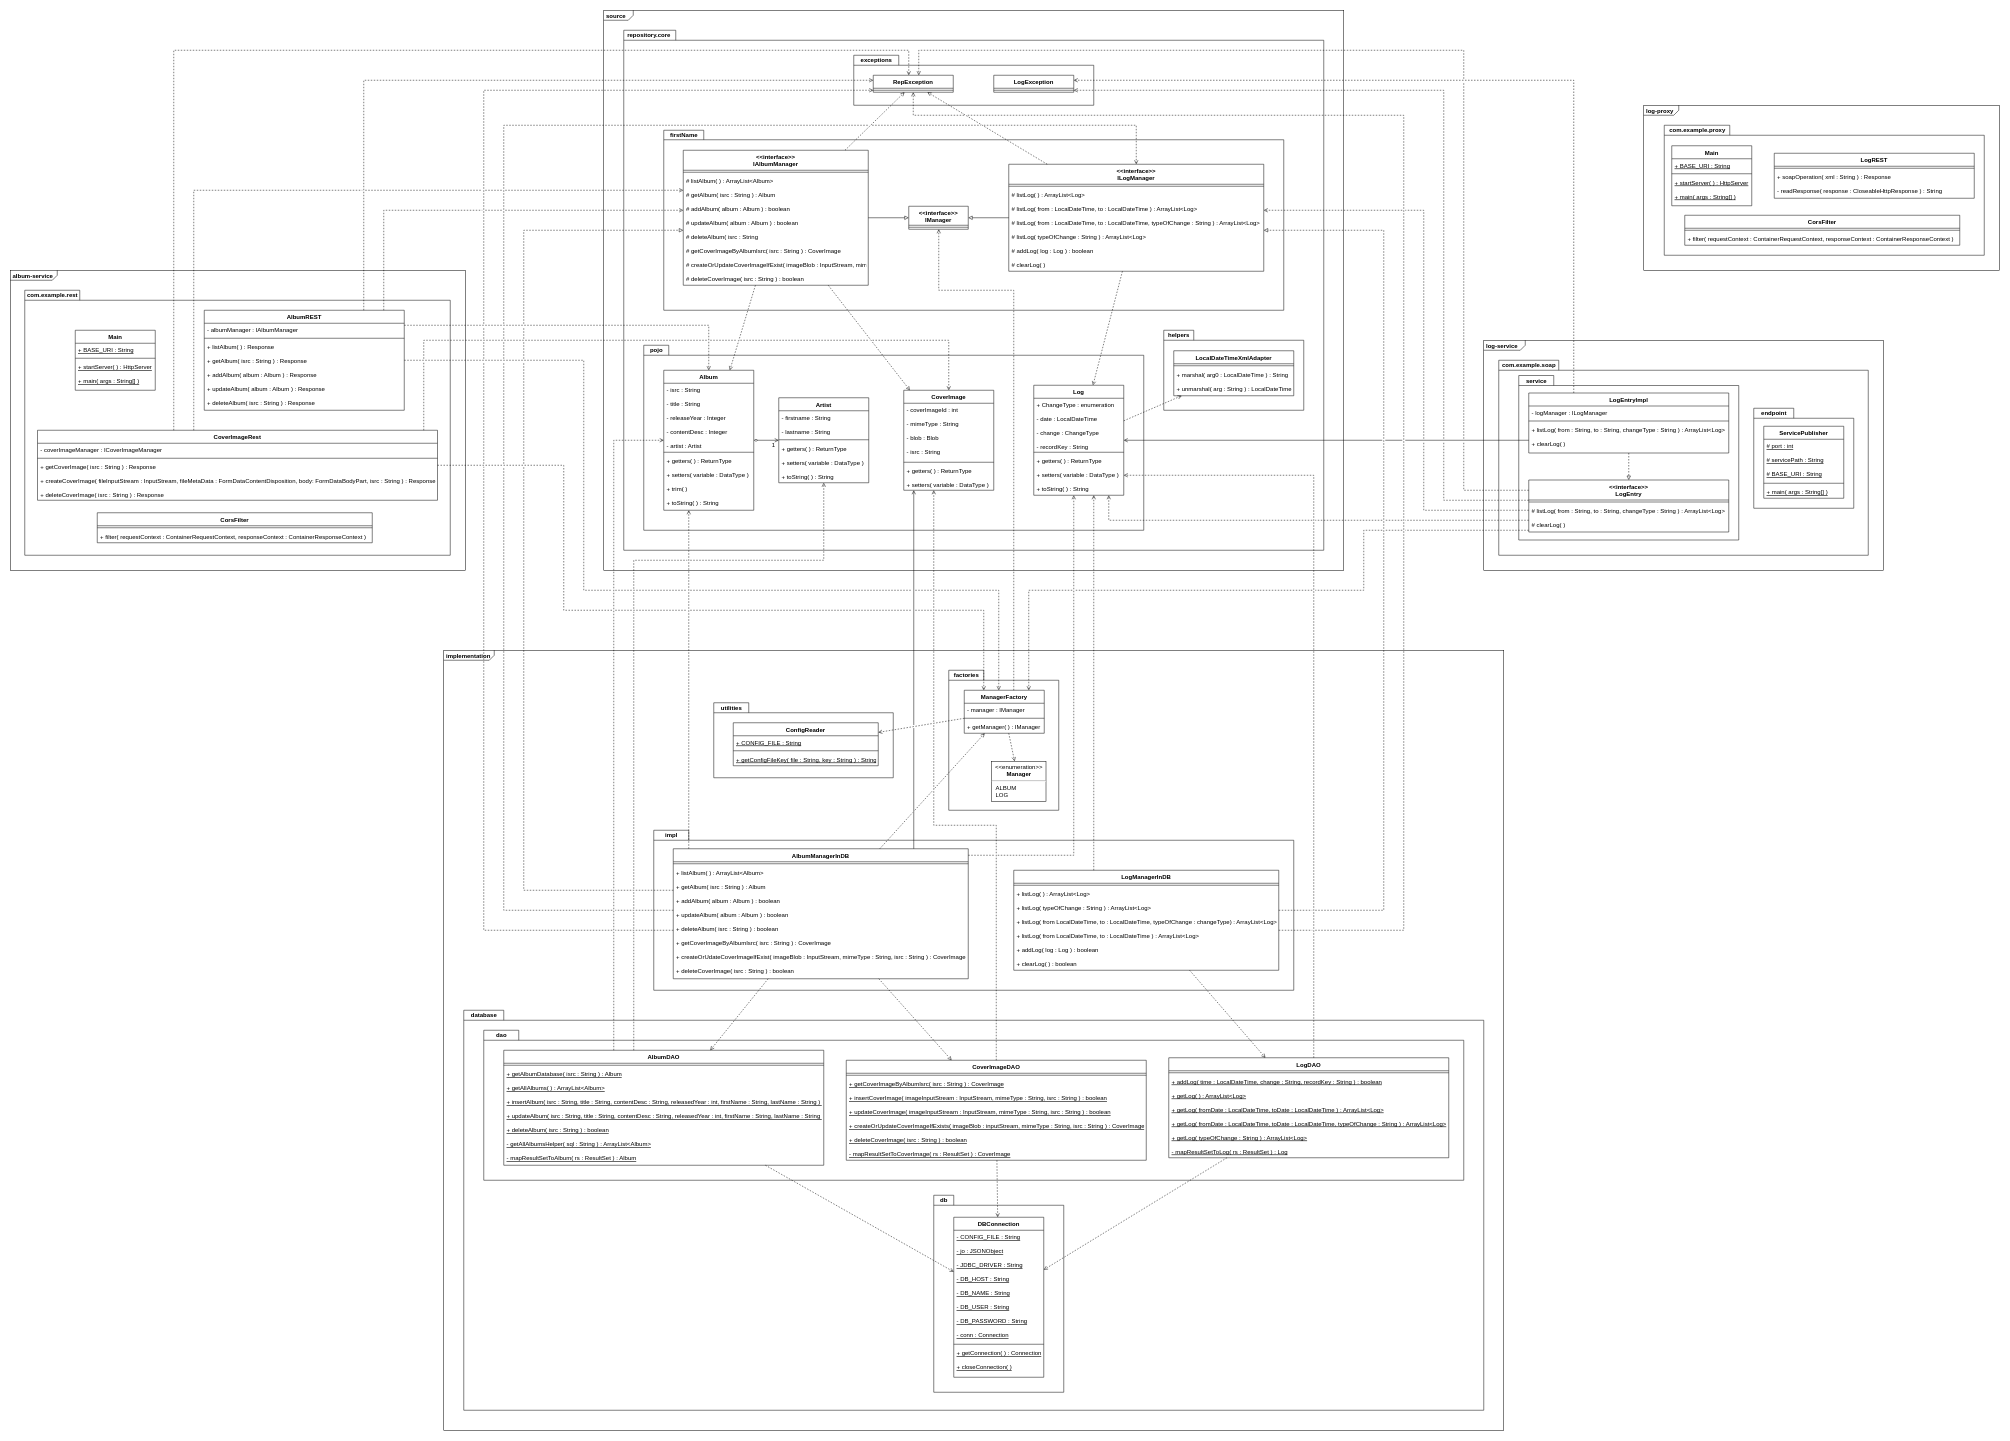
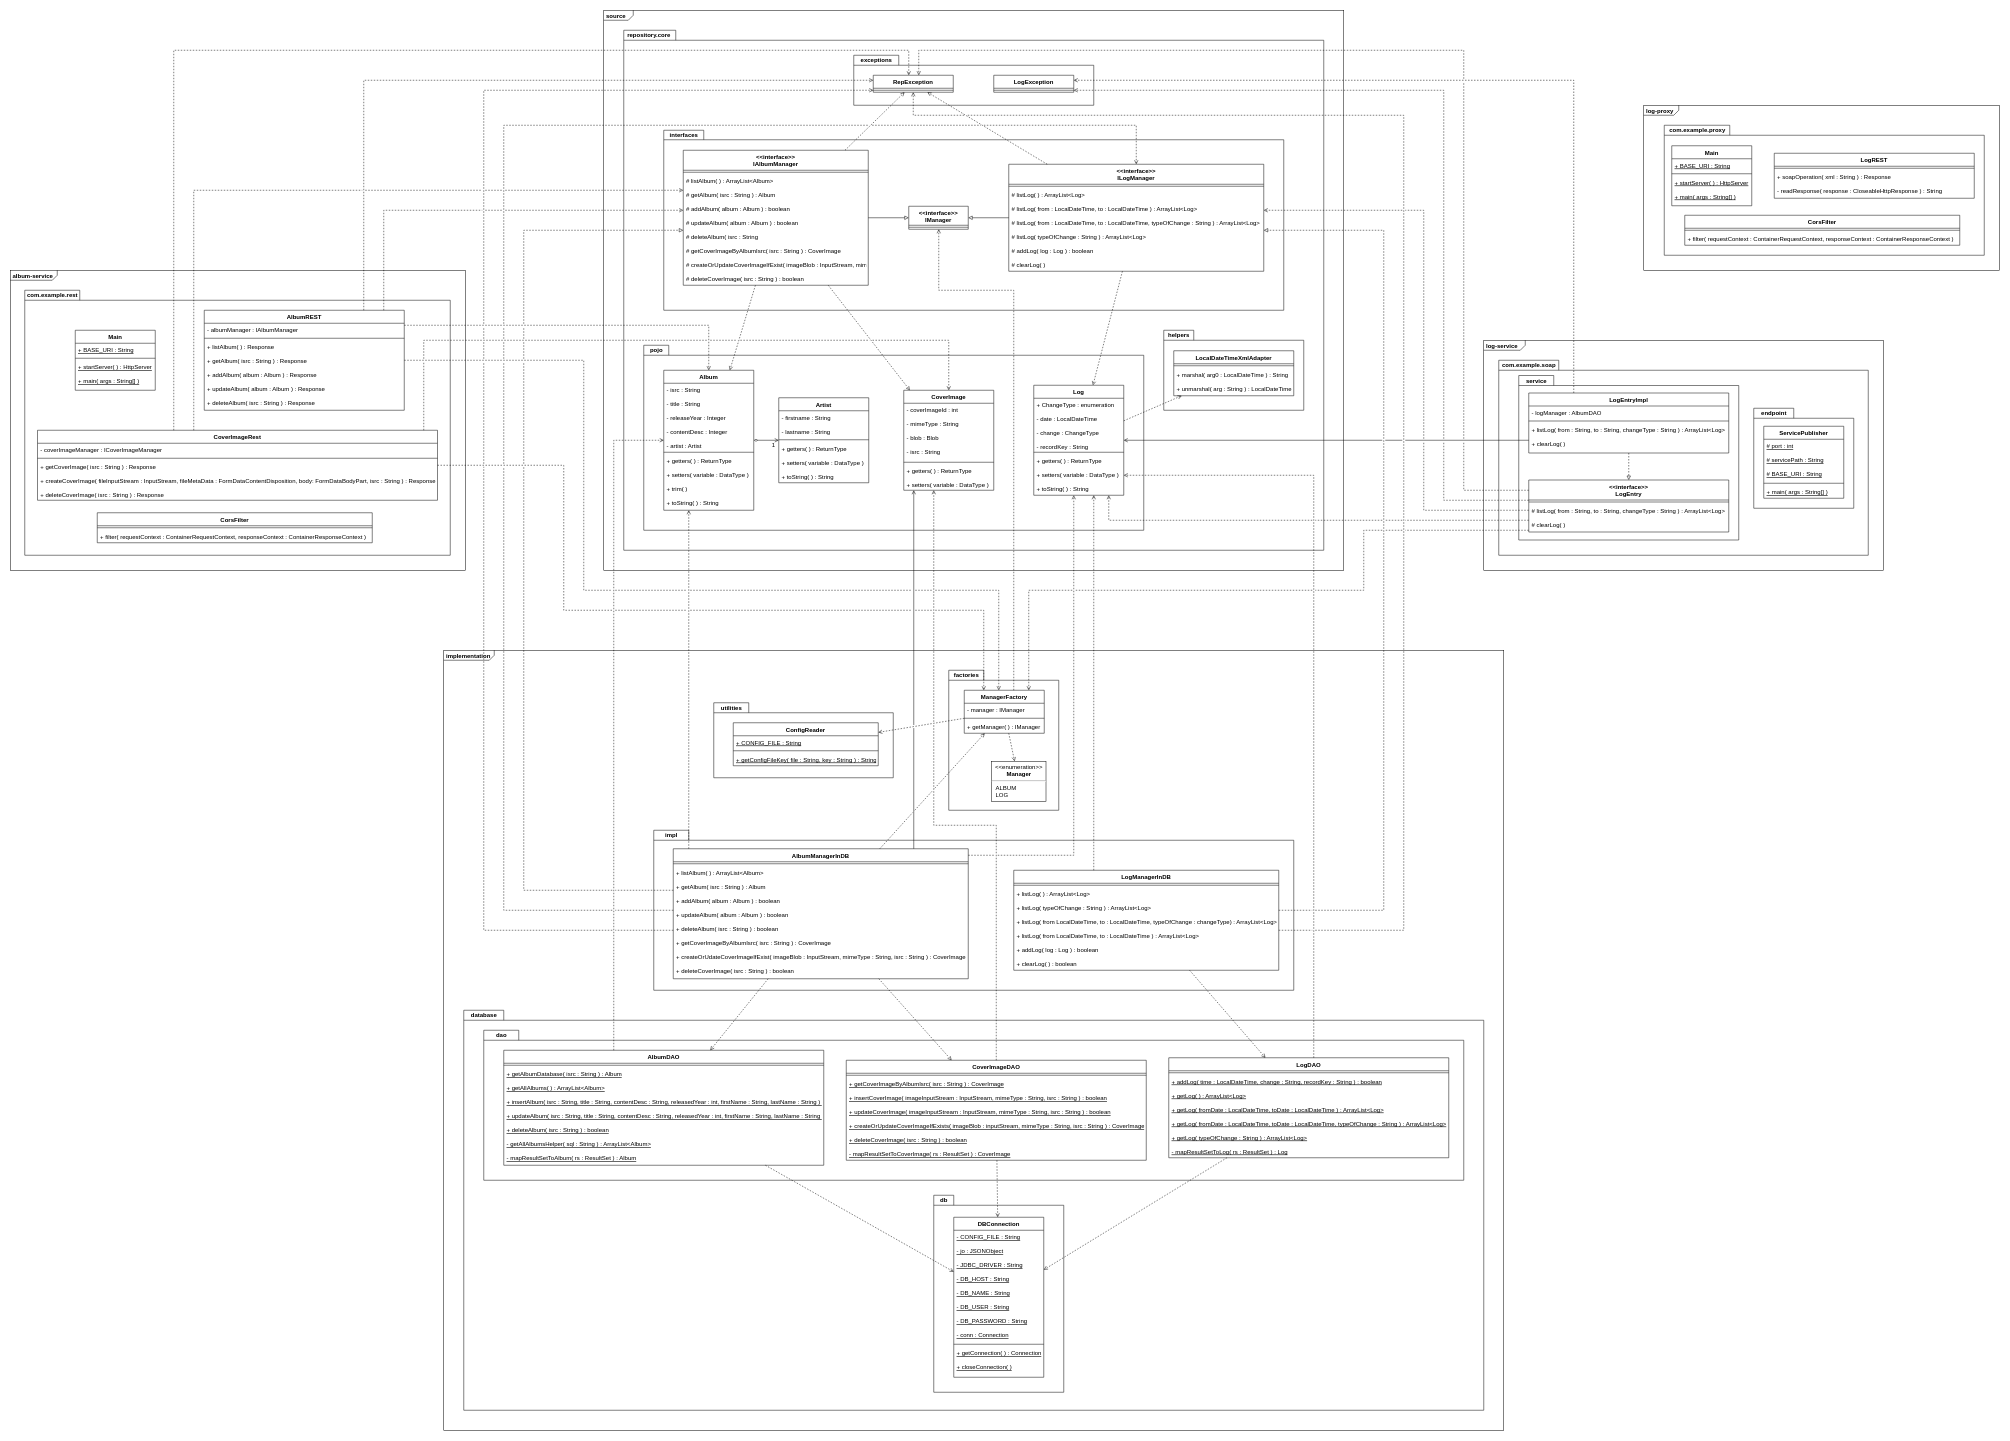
node "firstName": label "firstName" -> "interfaces"
node "- logManager : ILogManager": label "- logManager : ILogManager" -> "- logManager : AlbumDAO"
edge "AlbumDAO" -> "Artist": removed
